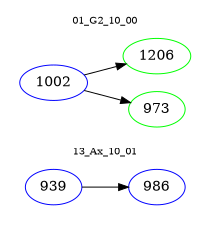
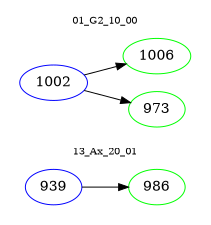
node "1206": label "1206" -> "1006"
cluster "13_Ax_10_01": label "13_Ax_10_01" -> "13_Ax_20_01"
node "986": color blue -> green
